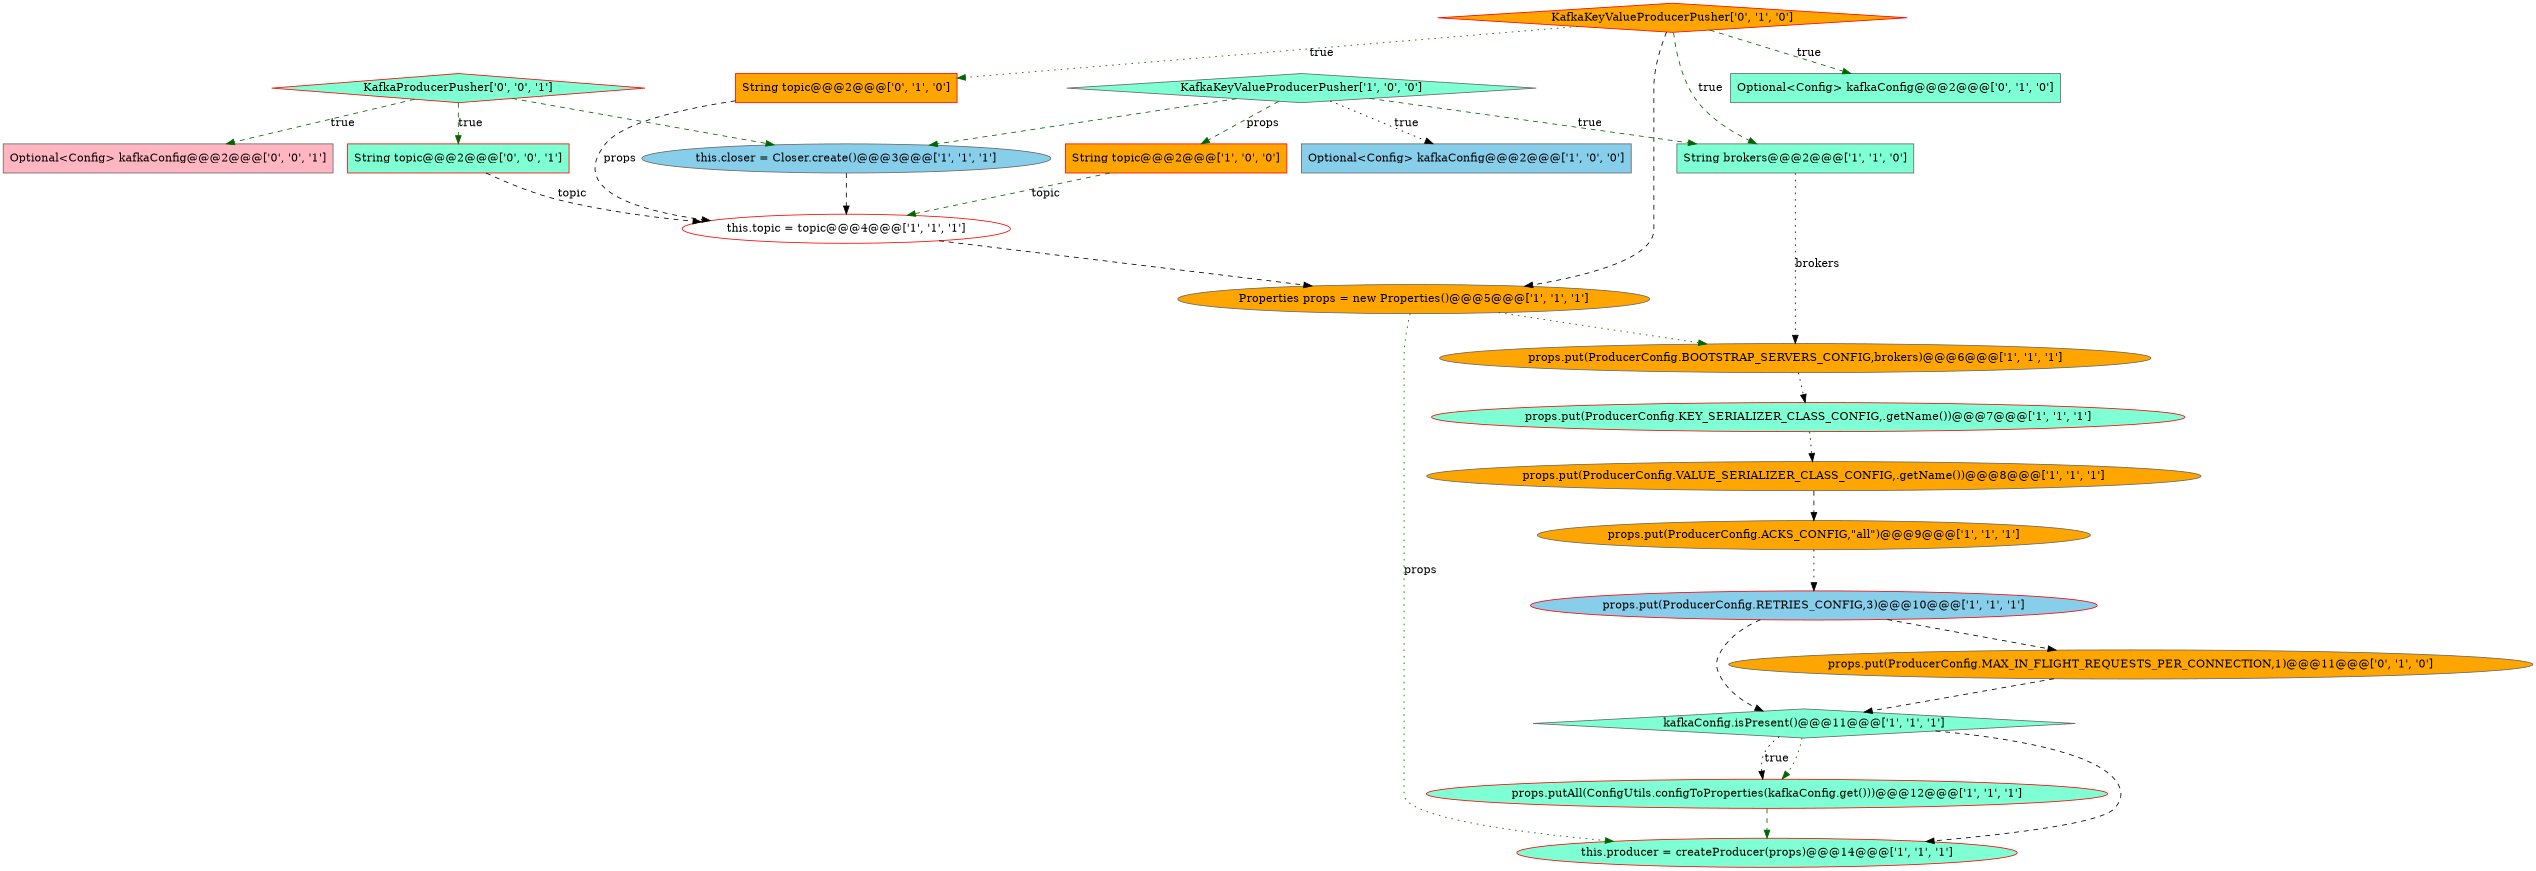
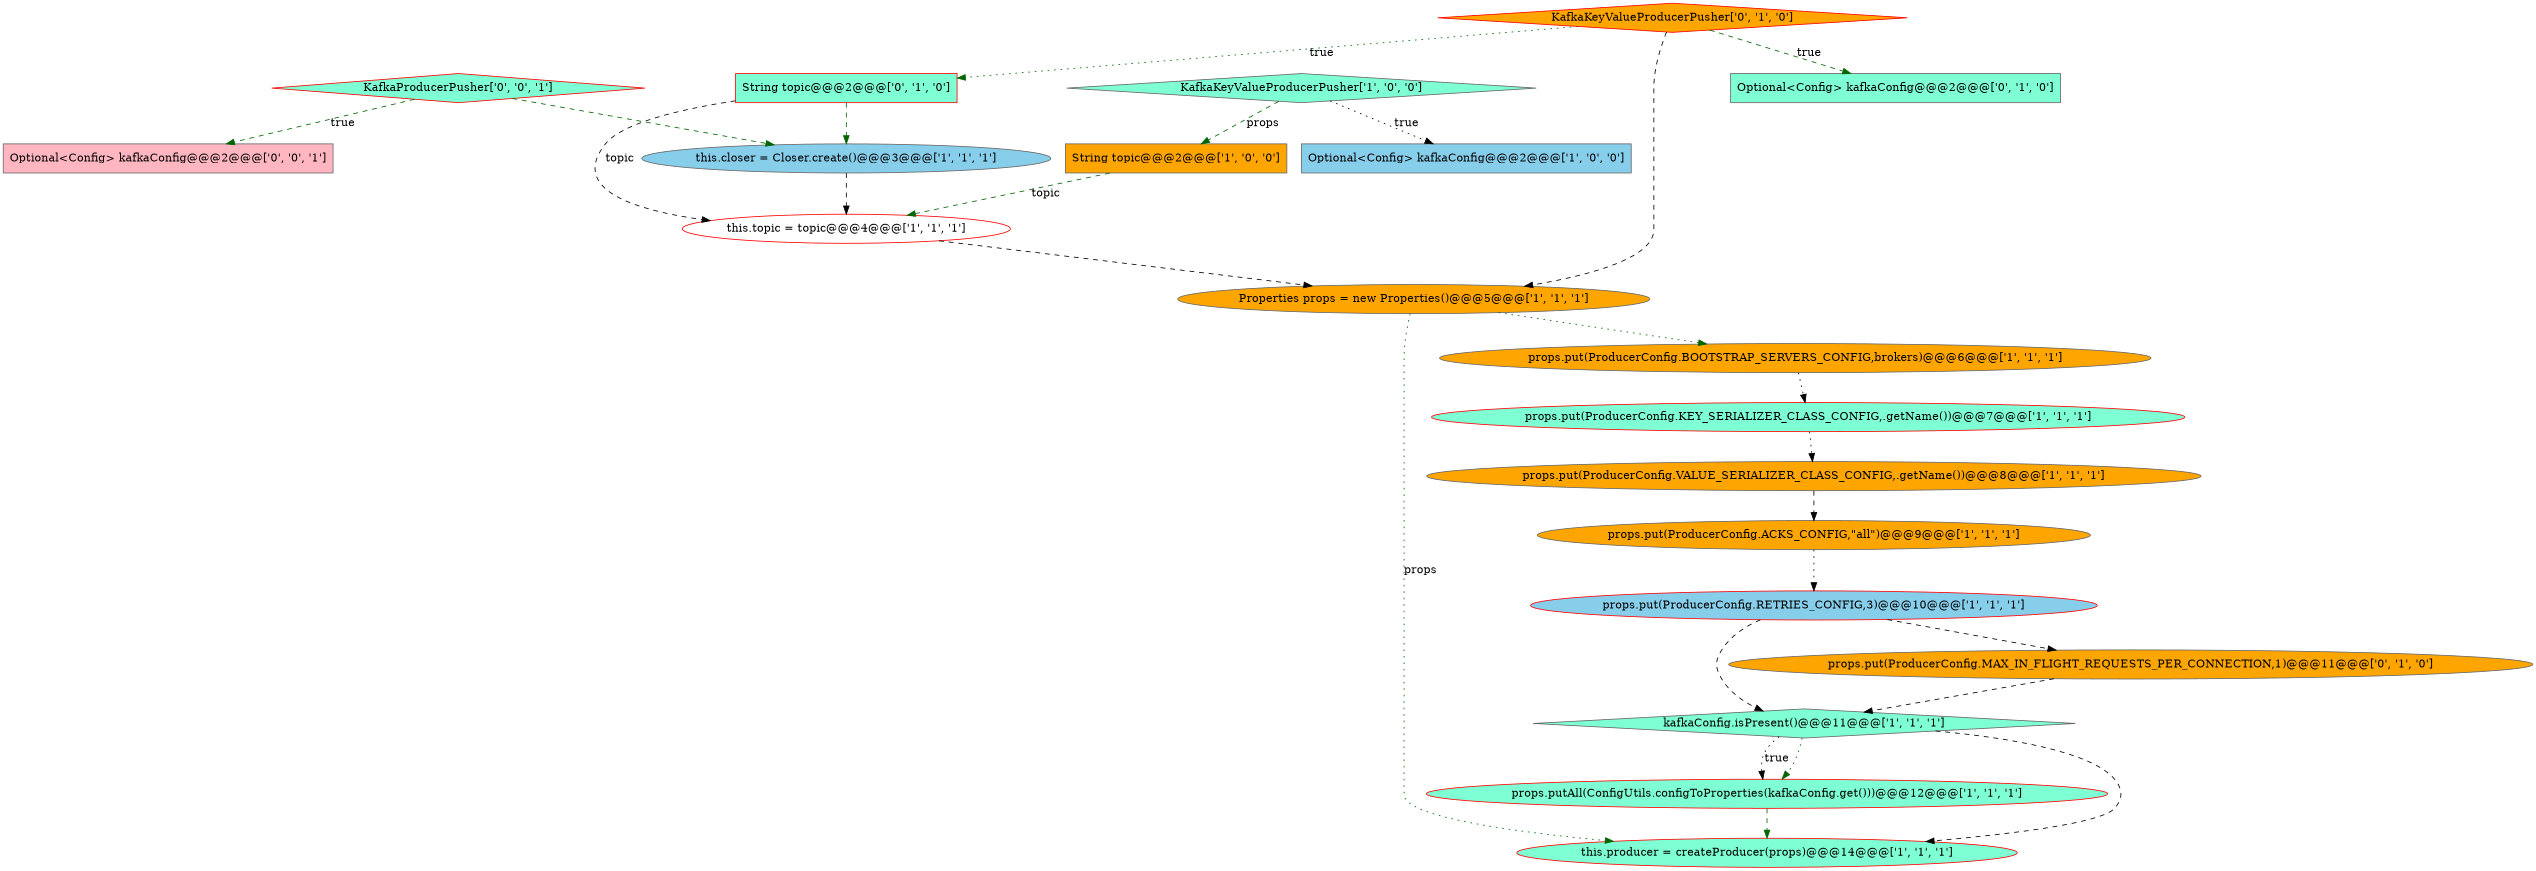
node "String topic@@@2@@@['0', '1', '0']": fillcolor orange -> aquamarine
edge "KafkaKeyValueProducerPusher['1', '0', '0']" -> "this.closer = Closer.create()@@@3@@@['1', '1', '1']": now "String topic@@@2@@@['0', '1', '0']" -> "this.closer = Closer.create()@@@3@@@['1', '1', '1']"
node "String topic@@@2@@@['0', '0', '1']": removed
edge "String topic@@@2@@@['0', '1', '0']" -> "this.topic = topic@@@4@@@['1', '1', '1']": label "props" -> "topic"
node "String topic@@@2@@@['1', '0', '0']": color red -> gray40
node "String brokers@@@2@@@['1', '1', '0']": removed
